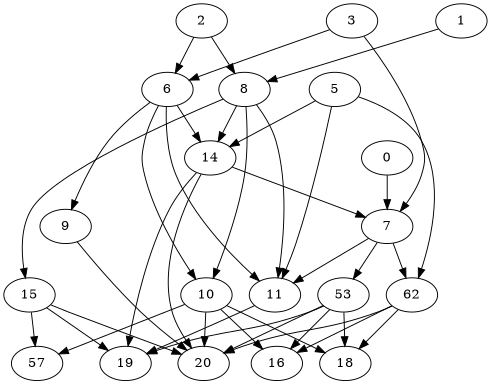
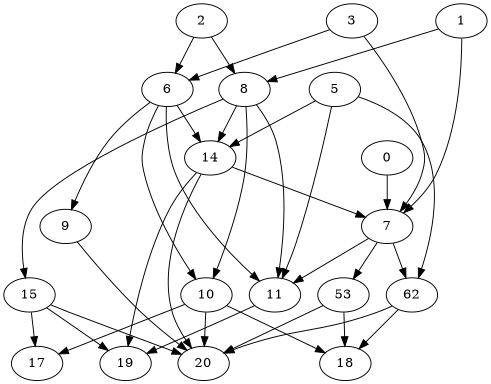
edge "1" -> "7": added
edge "53" -> "19": removed
node "57": label "57" -> "17"
node "16": removed
